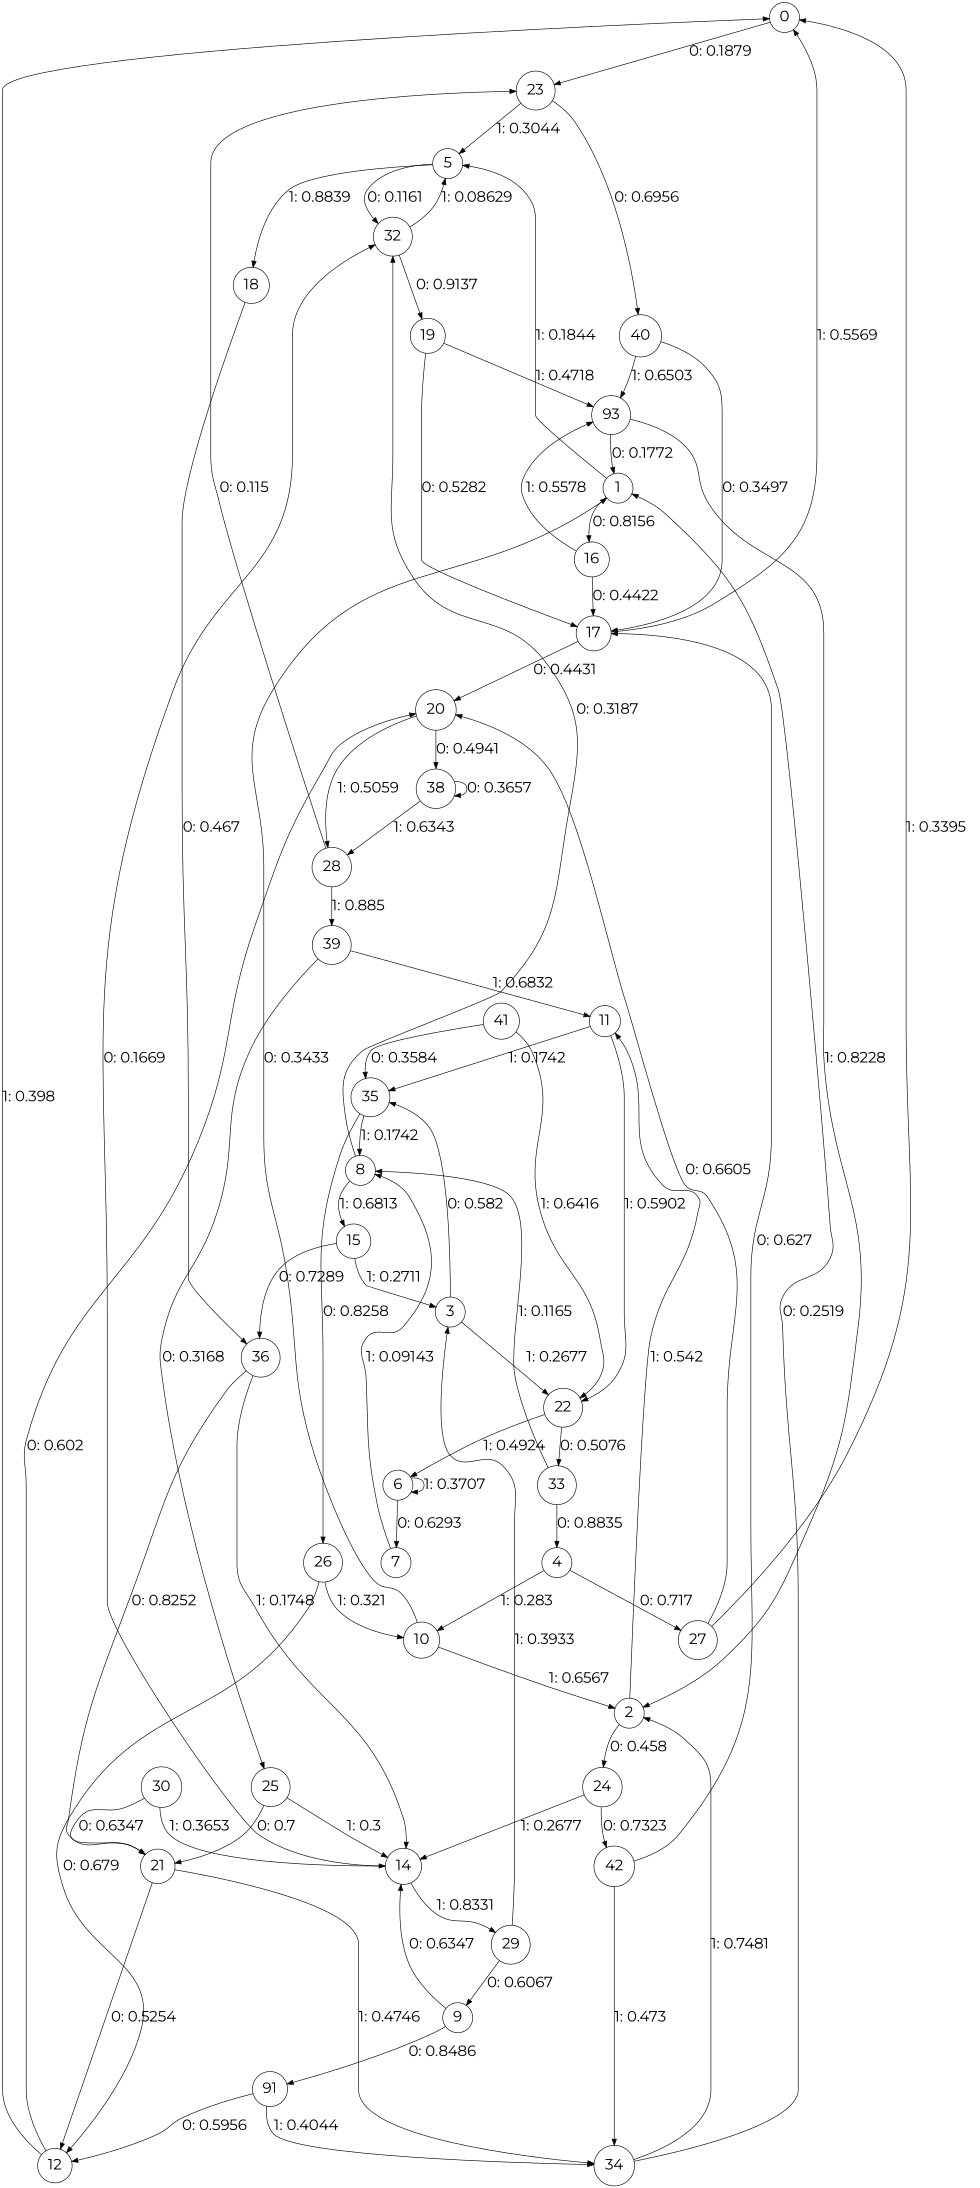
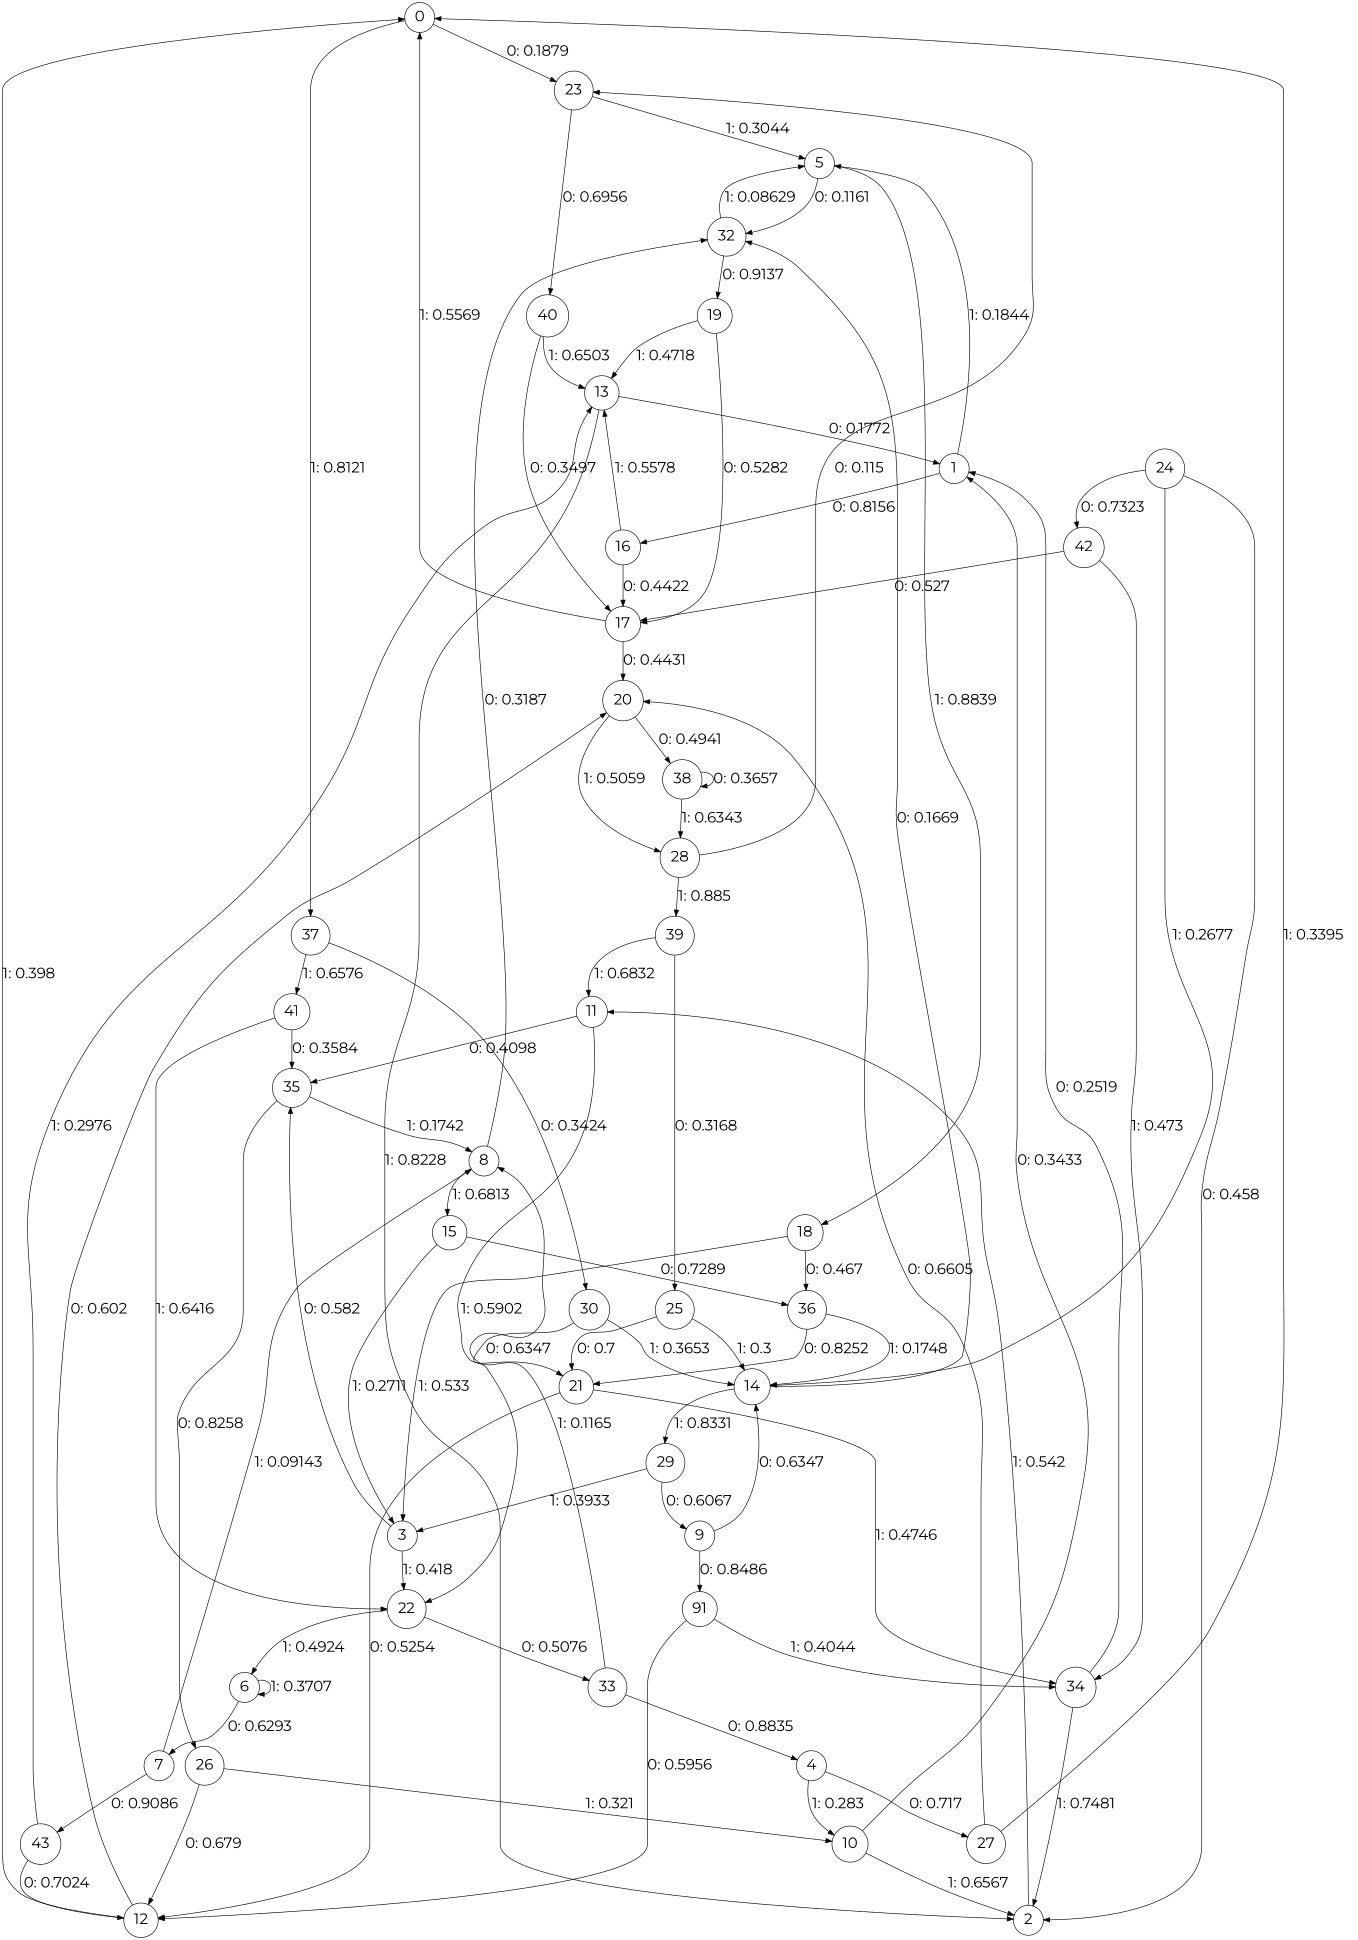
node "93": label "93" -> "13"
node "37": added
edge "11" -> "35": label "1: 0.1742   " -> "0: 0.4098   "
edge "42" -> "17": label "0: 0.627    " -> "0: 0.527    "
edge "18" -> "3": added, label "1: 0.533"
edge "3" -> "22": label "1: 0.2677   " -> "1: 0.418    "
edge "2" -> "24": reversed
node "43": added
